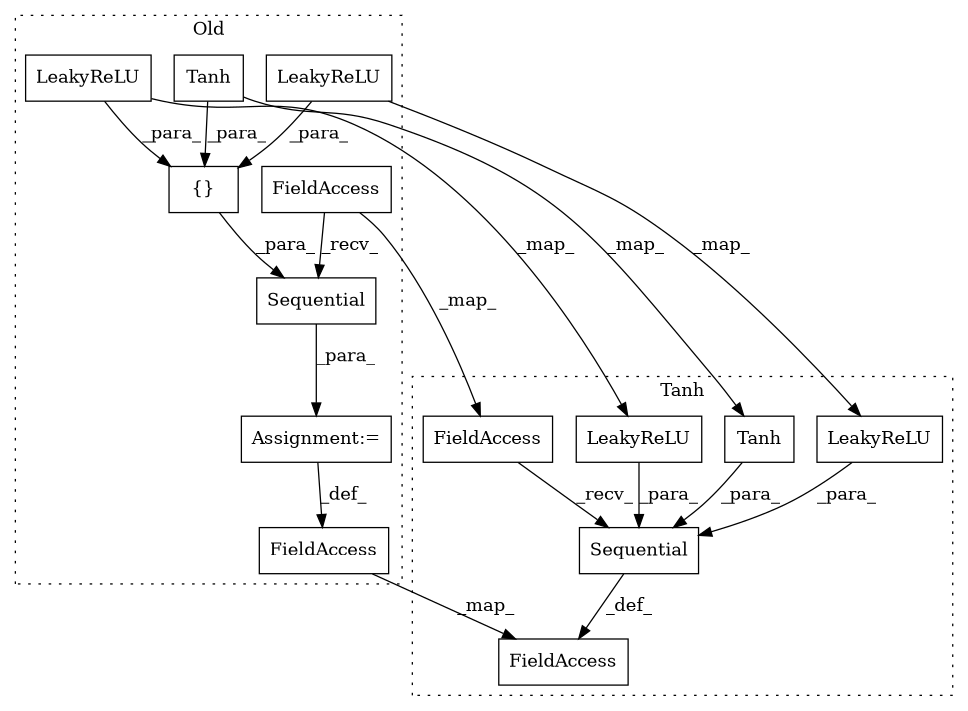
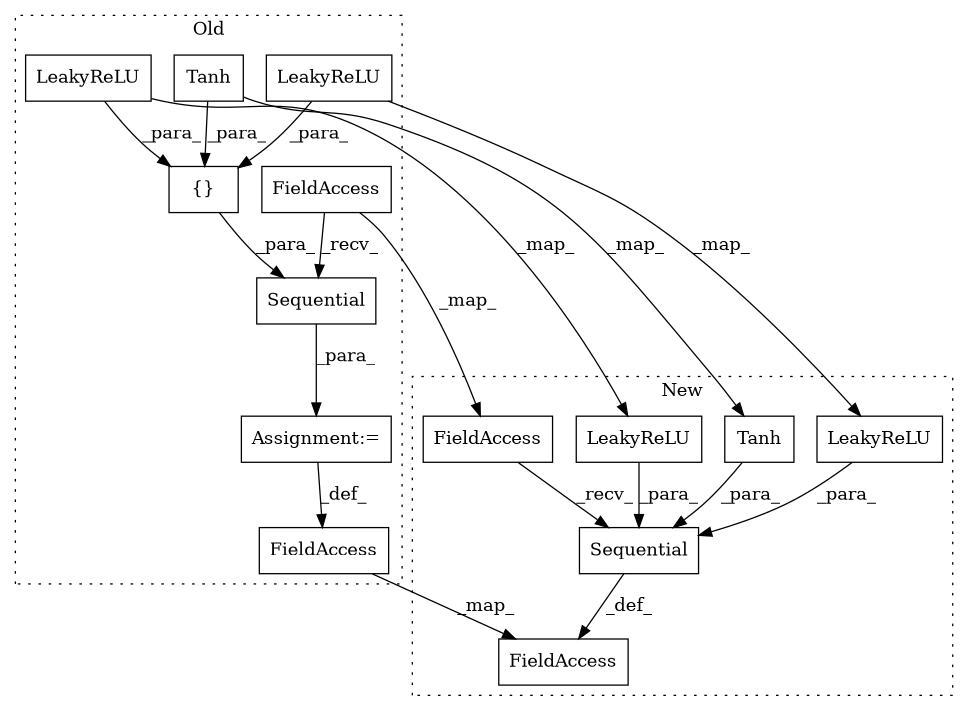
cluster "Tanh": label "Tanh" -> "New"
